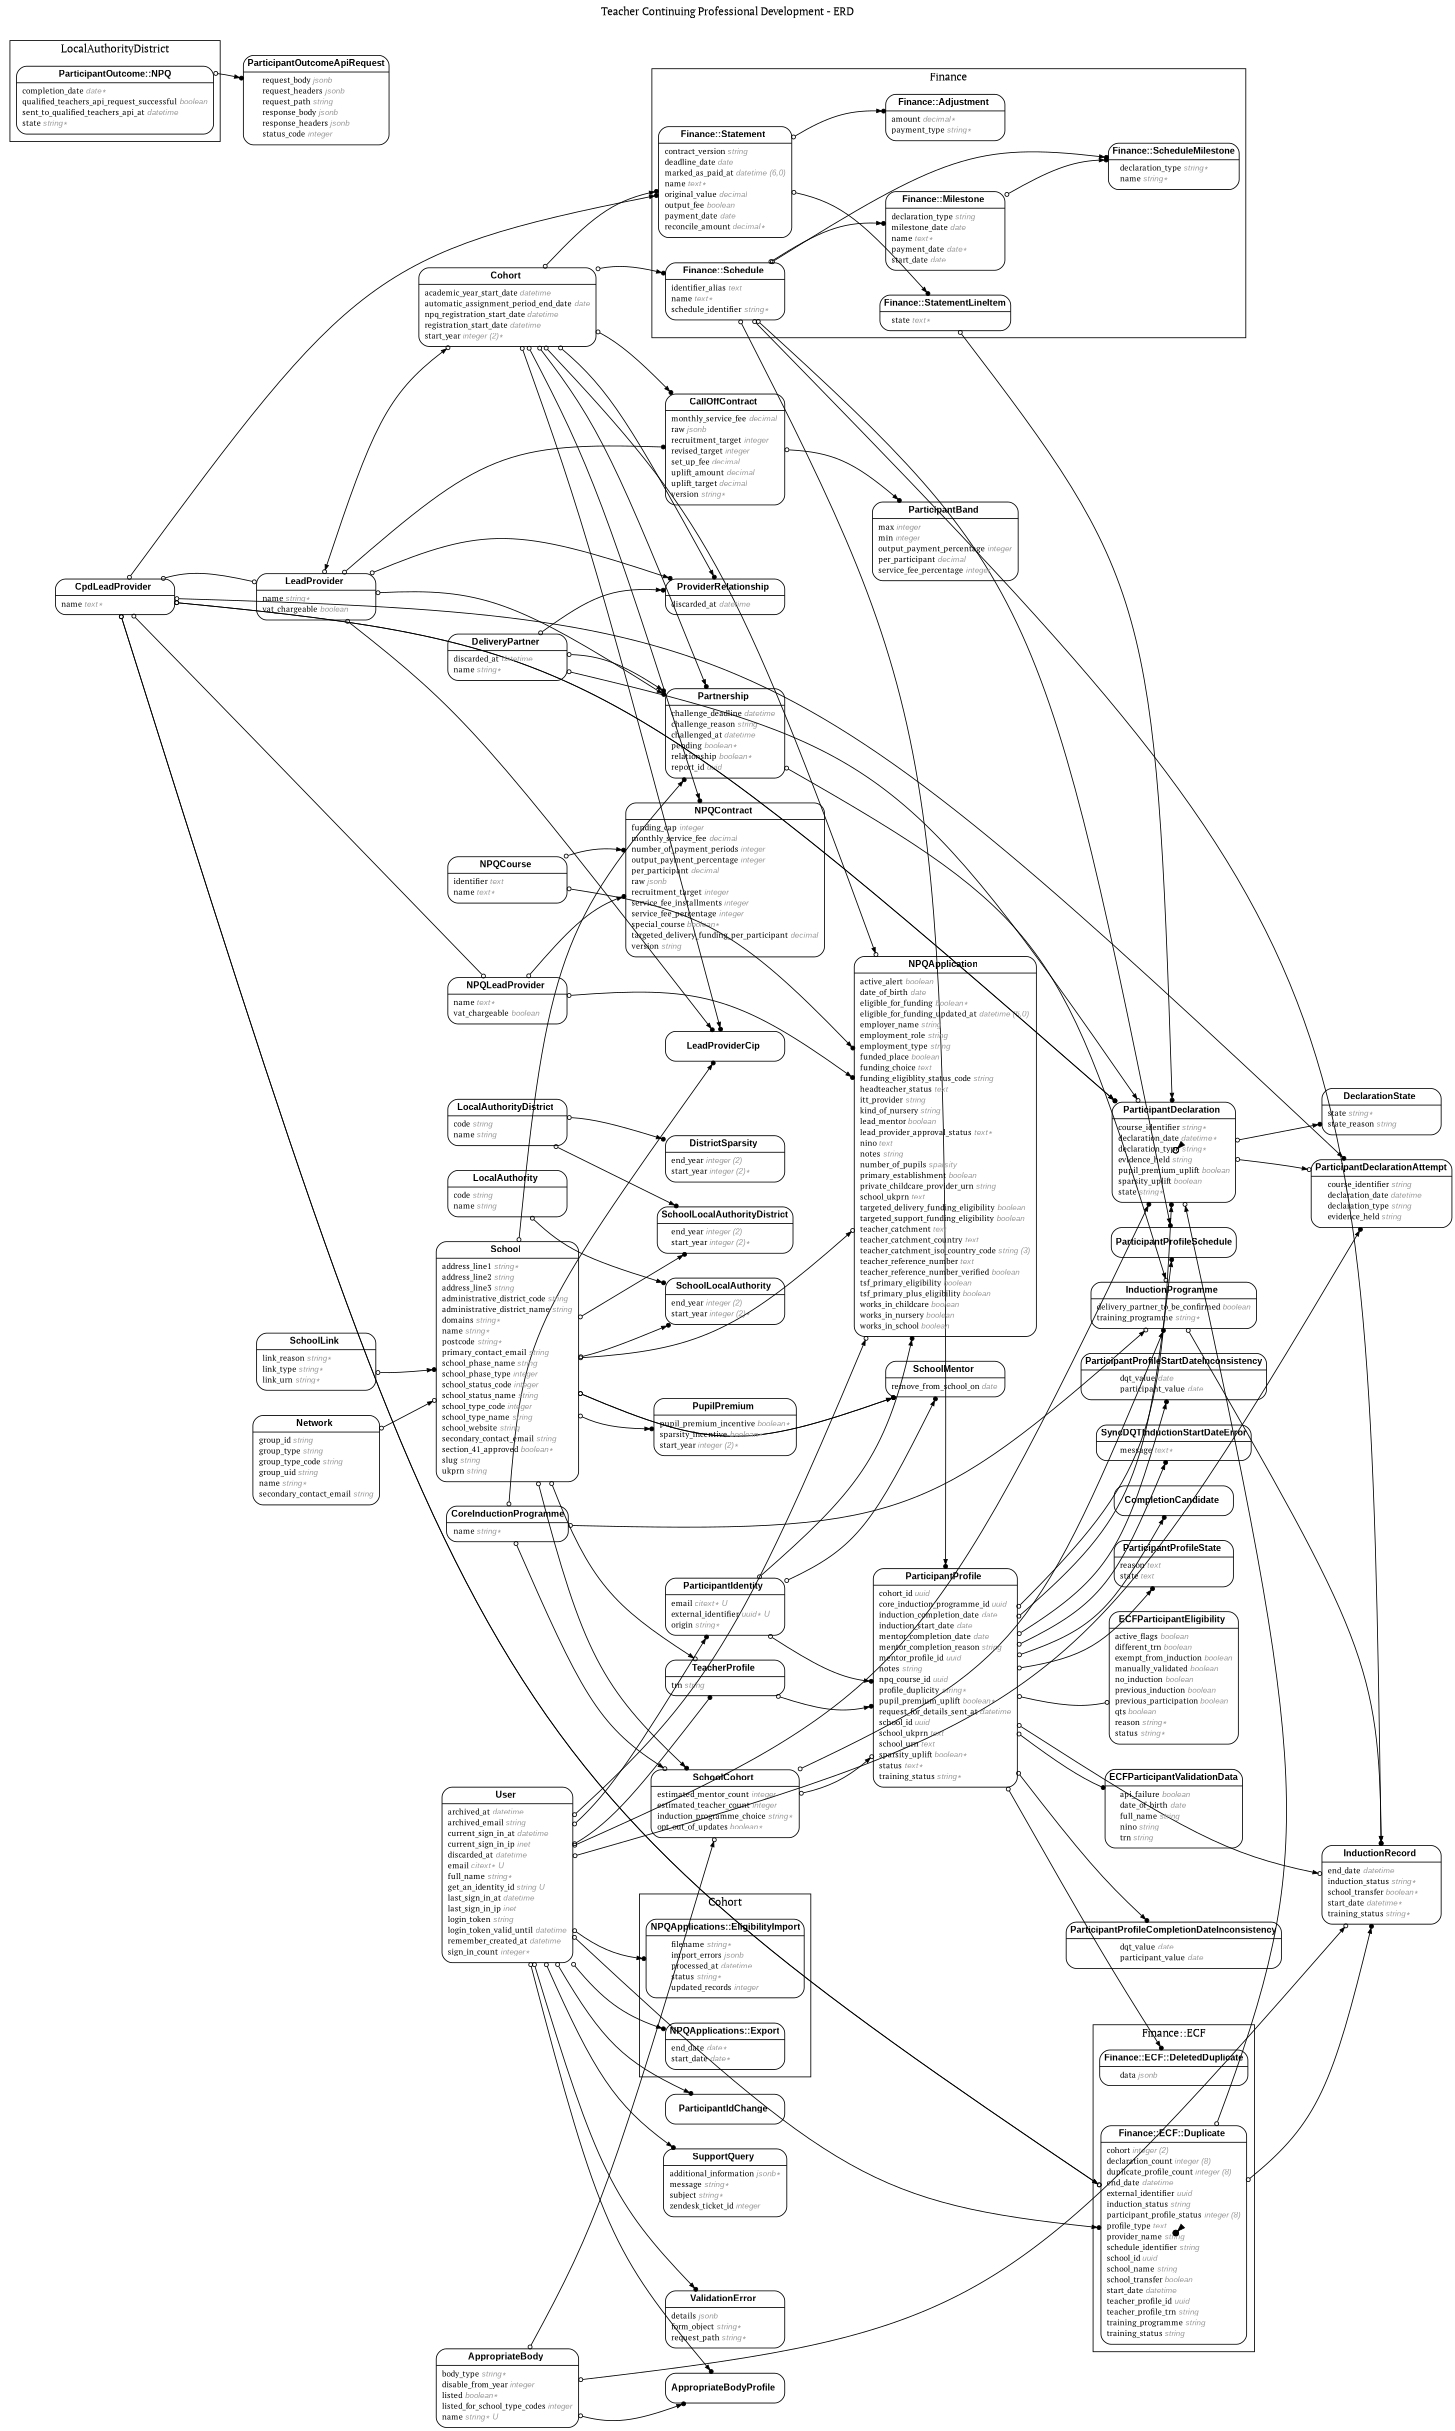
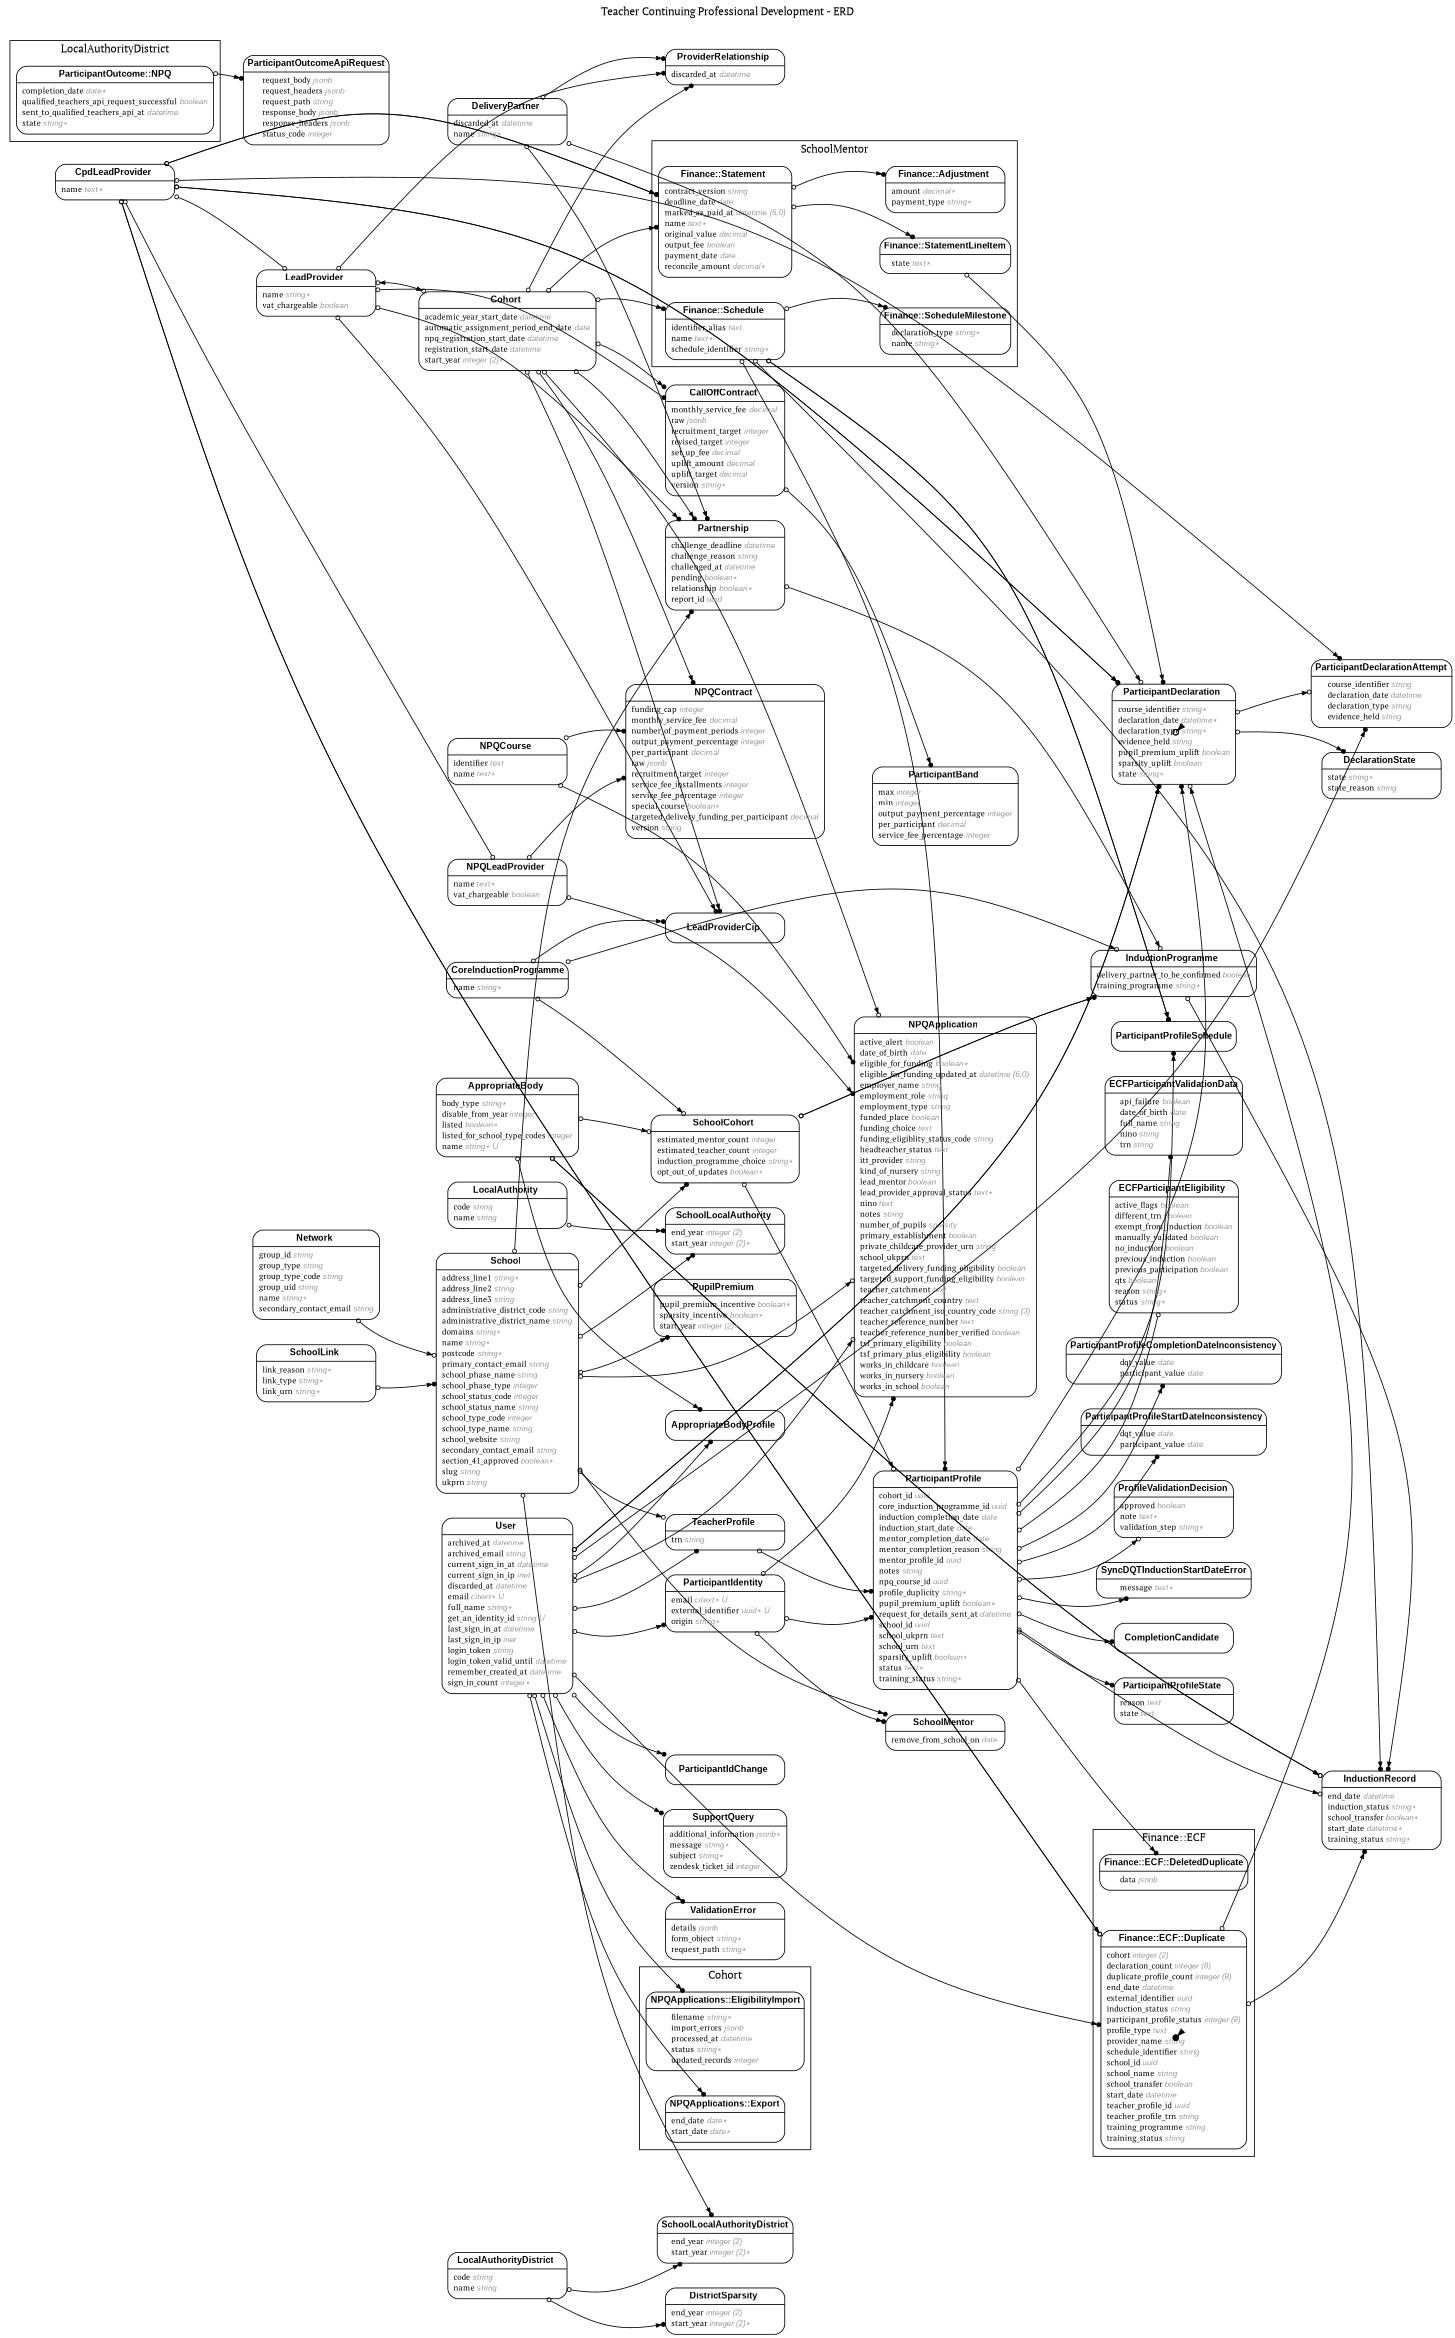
cluster "Finance": label "Finance" -> "SchoolMentor"
node "Finance::Milestone": removed
node "ProfileValidationDecision": added
